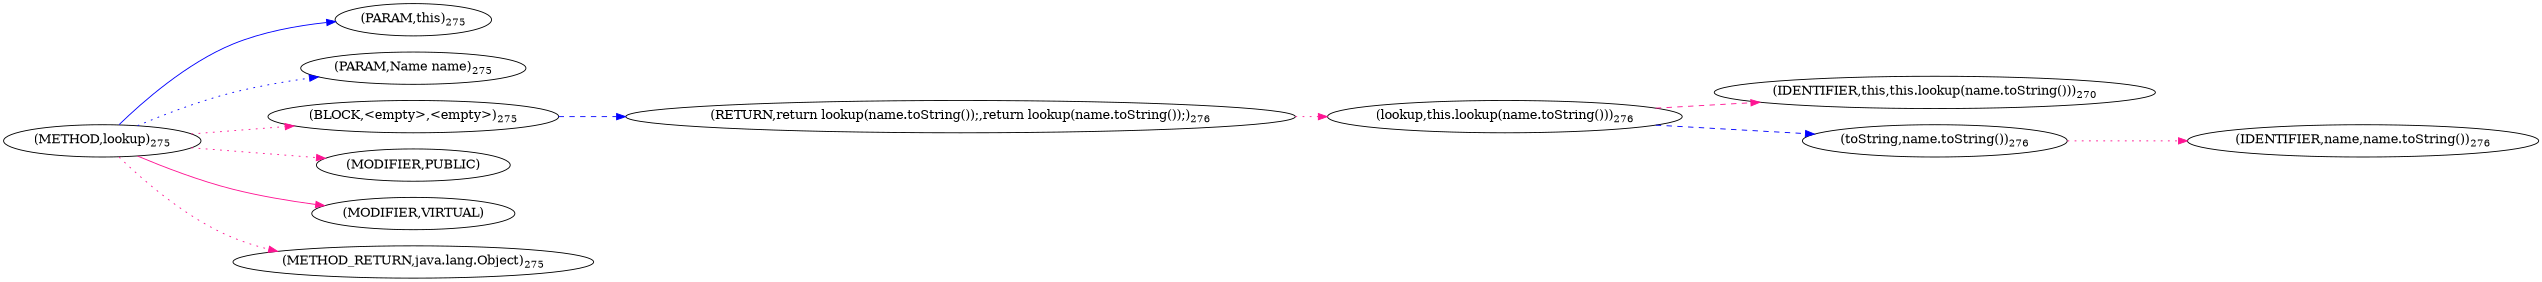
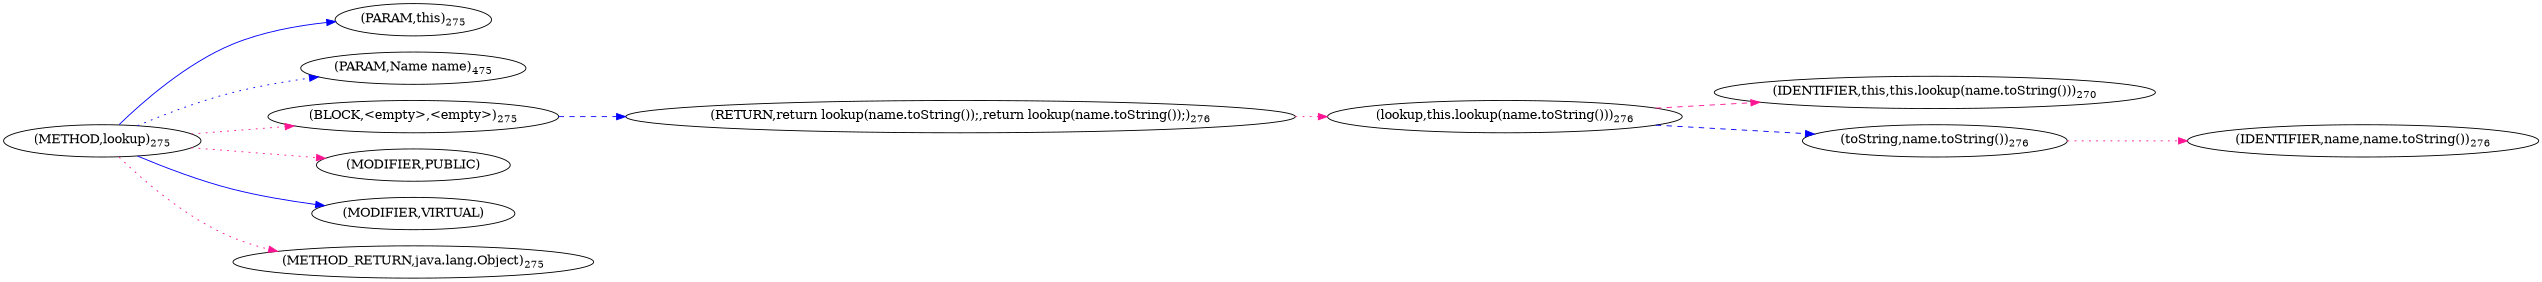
node "(PARAM,Name name)": text "275" -> "475"
edge "(METHOD,lookup)" -> "(MODIFIER,VIRTUAL)": color deeppink -> blue
